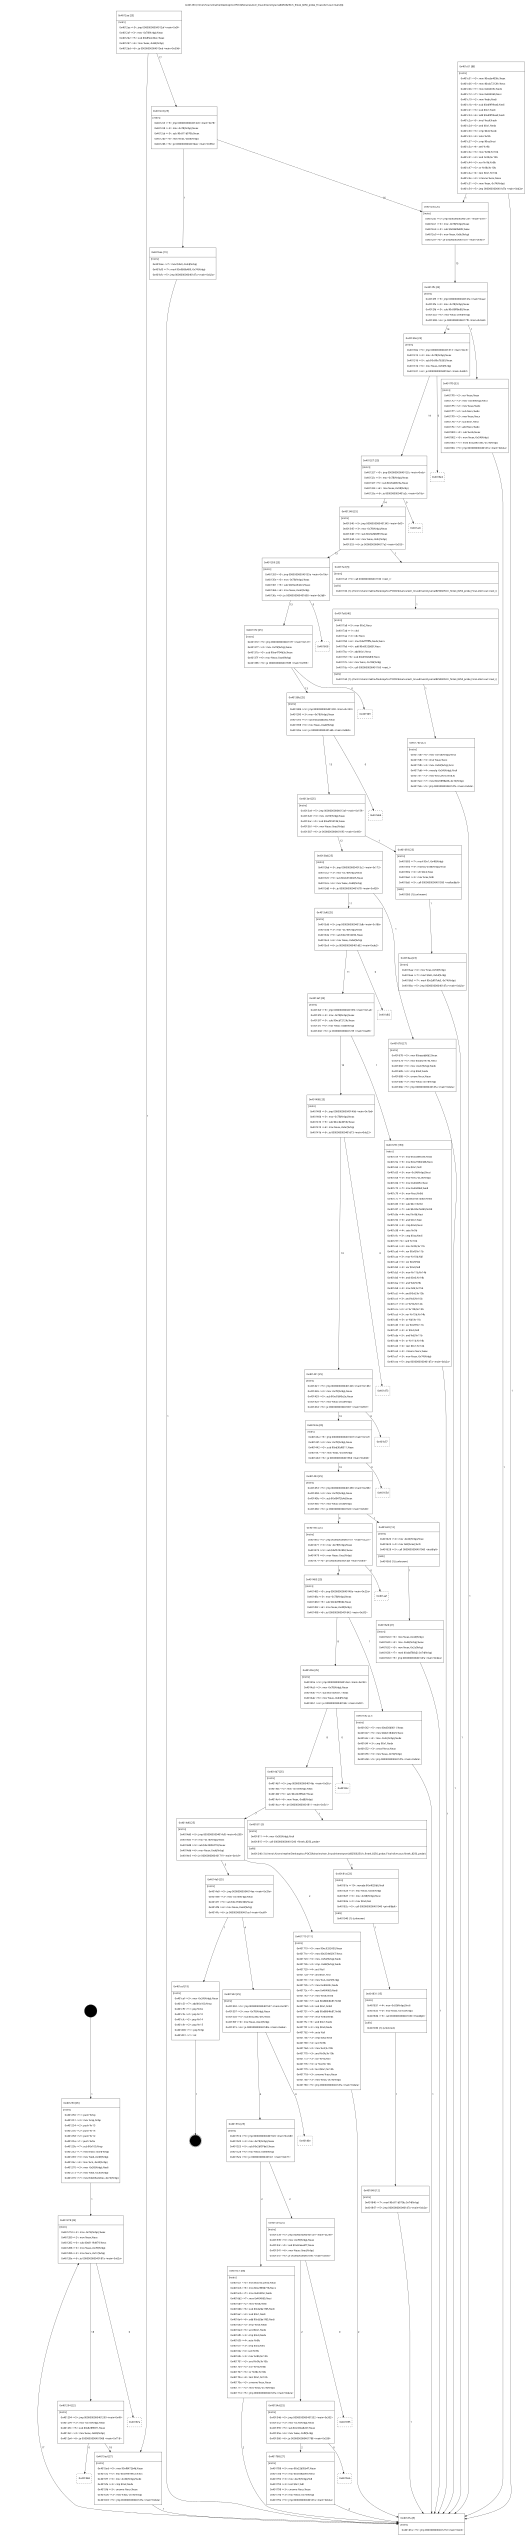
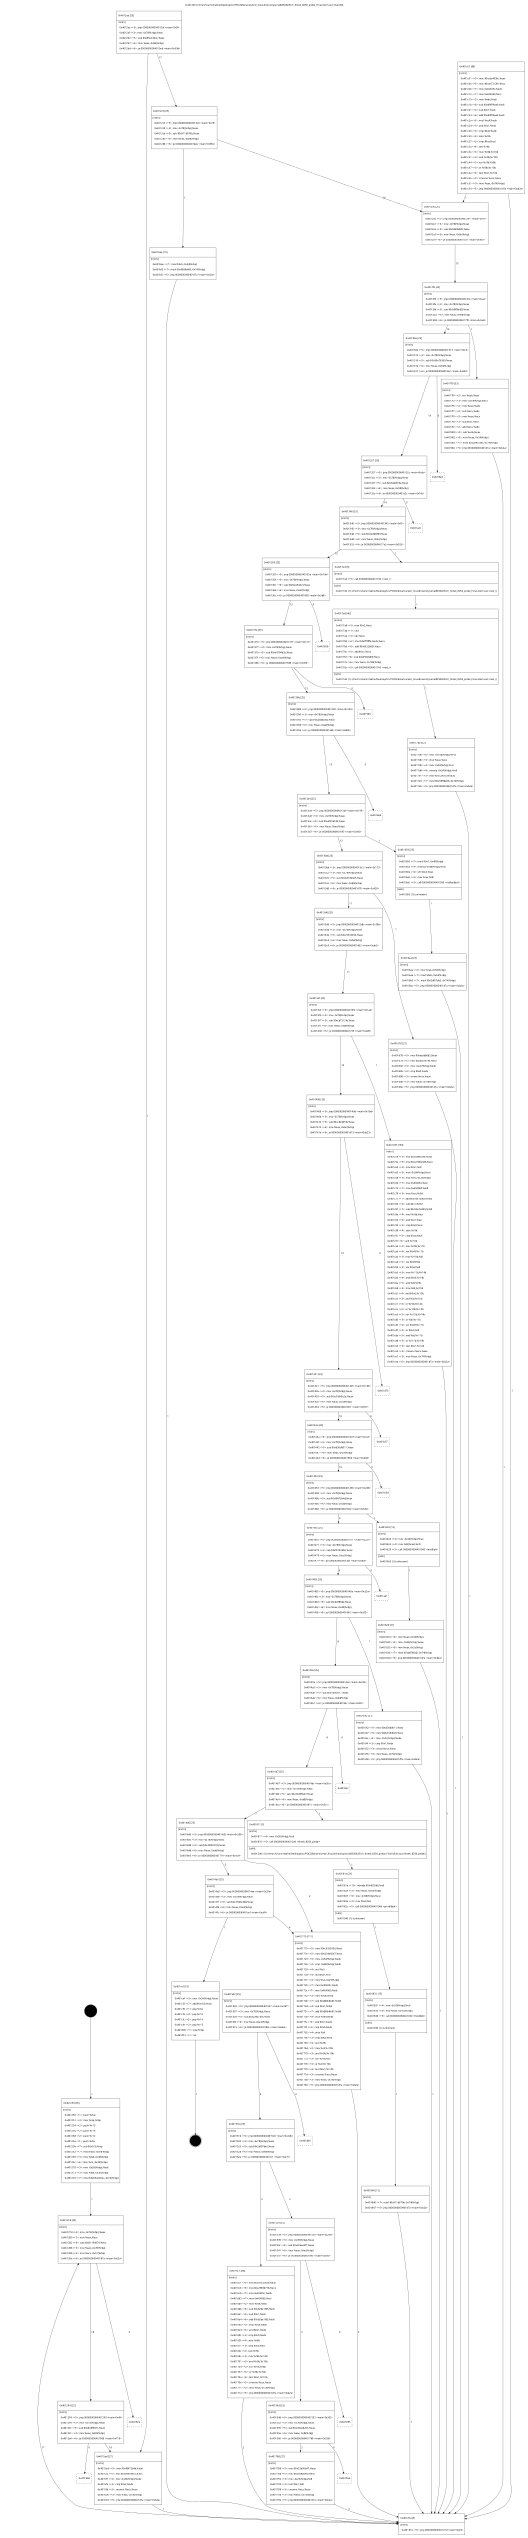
node "0x401d02": removed
edge "0x4014e9 [25]" -> "0x401502 [25]": now "0x4014e9 [25]" -> "0x401719 [111]"
